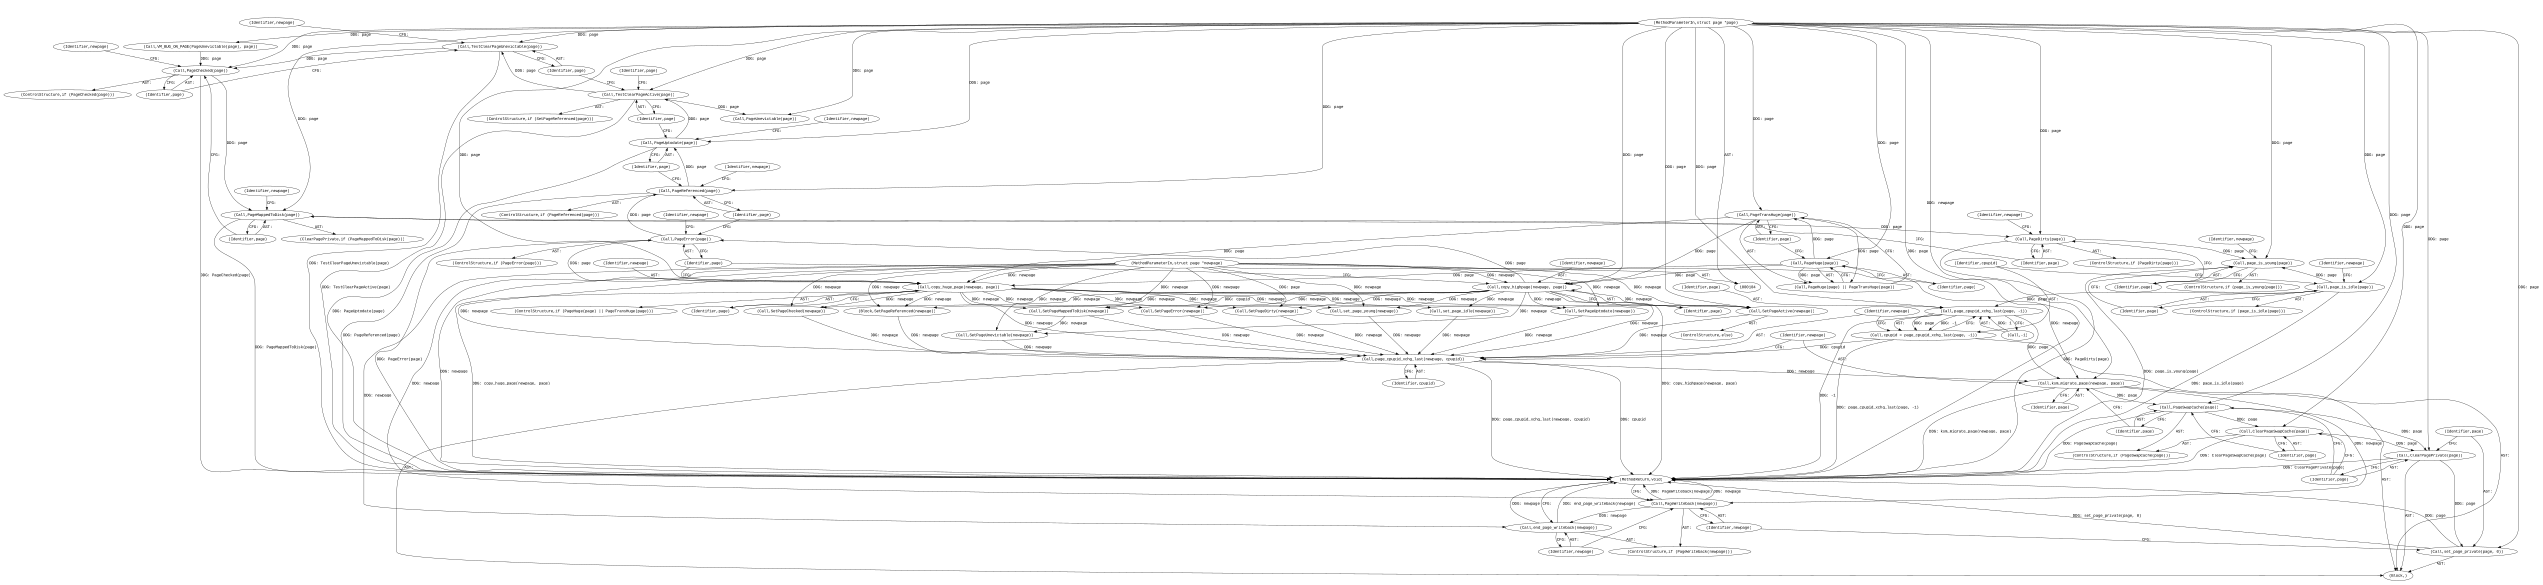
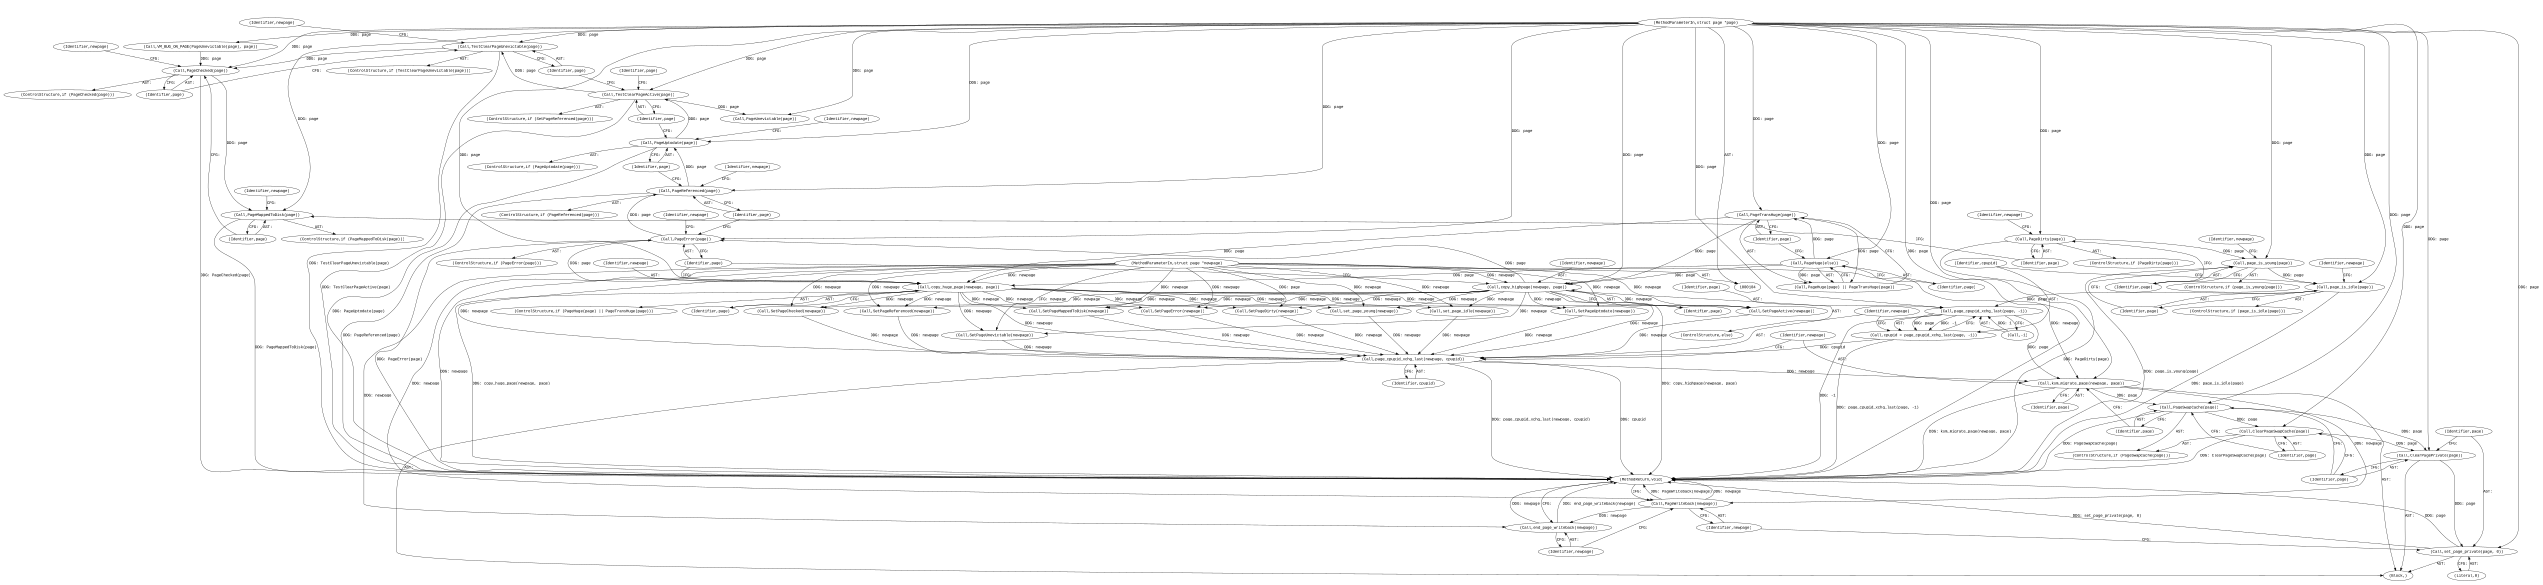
node "(ControlStructure,if (TestClearPageUnevictable(page)))": added
node "(ControlStructure,if (PageUptodate(page)))": added
edge "(MethodParameterIn,struct page *page)" -> "(Call,SetPageActive(newpage))": now "(MethodParameterIn,struct page *page)" -> "(Call,PageError(page))"
edge "(MethodParameterIn,struct page *page)" -> "(Call,ksm_migrate_page(newpage, page))": label "DDG: newpage" -> "DDG: page"
edge "(Call,PageMappedToDisk(page))" -> "(Call,PageDirty(page))": removed, label "DDG: page"
node "(ClearPagePrivate,if (PageMappedToDisk(page)))": label "(ClearPagePrivate,if (PageMappedToDisk(page)))" -> "(ControlStructure,if (PageMappedToDisk(page)))"
node "(Call,PageHuge(page))": label "(Call,PageHuge(page))" -> "(Call,PageHuge(else))"
edge "(MethodParameterIn,struct page *newpage)" -> "(Call,set_page_idle(newpage))": added, label "DDG: newpage"
edge "(Call,page_is_idle(page))" -> "(Call,page_is_young(page))": reversed
edge "(MethodParameterIn,struct page *newpage)" -> "(Call,SetPageUnevictable(newpage))": label "DDG: newpage" -> "CFG: newpage"
edge "(Call,copy_highpage(newpage, page))" -> "(Call,SetPageMappedToDisk(newpage))": label "DDG: cpupid" -> "DDG: newpage"
node "(Block,SetPageReferenced(newpage))": label "(Block,SetPageReferenced(newpage))" -> "(Call,SetPageReferenced(newpage))"
edge "(Call,SetPageActive(newpage))" -> "(ControlStructure,else)": now "(Call,copy_highpage(newpage, page))" -> "(ControlStructure,else)"
edge "(Call,SetPageMappedToDisk(newpage))" -> "(Call,SetPageUnevictable(newpage))": now "(Call,copy_huge_page(newpage, page))" -> "(Call,SetPageUnevictable(newpage))"
edge "(Call,cpupid = page_cpupid_xchg_last(page, -1))" -> "(Block,)": removed, label "AST:"
edge "(Call,ClearPagePrivate(page))" -> "(MethodReturn,void)": removed, label "DDG: ClearPagePrivate(page)"
node "(ControlStructure,if (PageWriteback(newpage)))": removed
node "(Literal,0)": added
